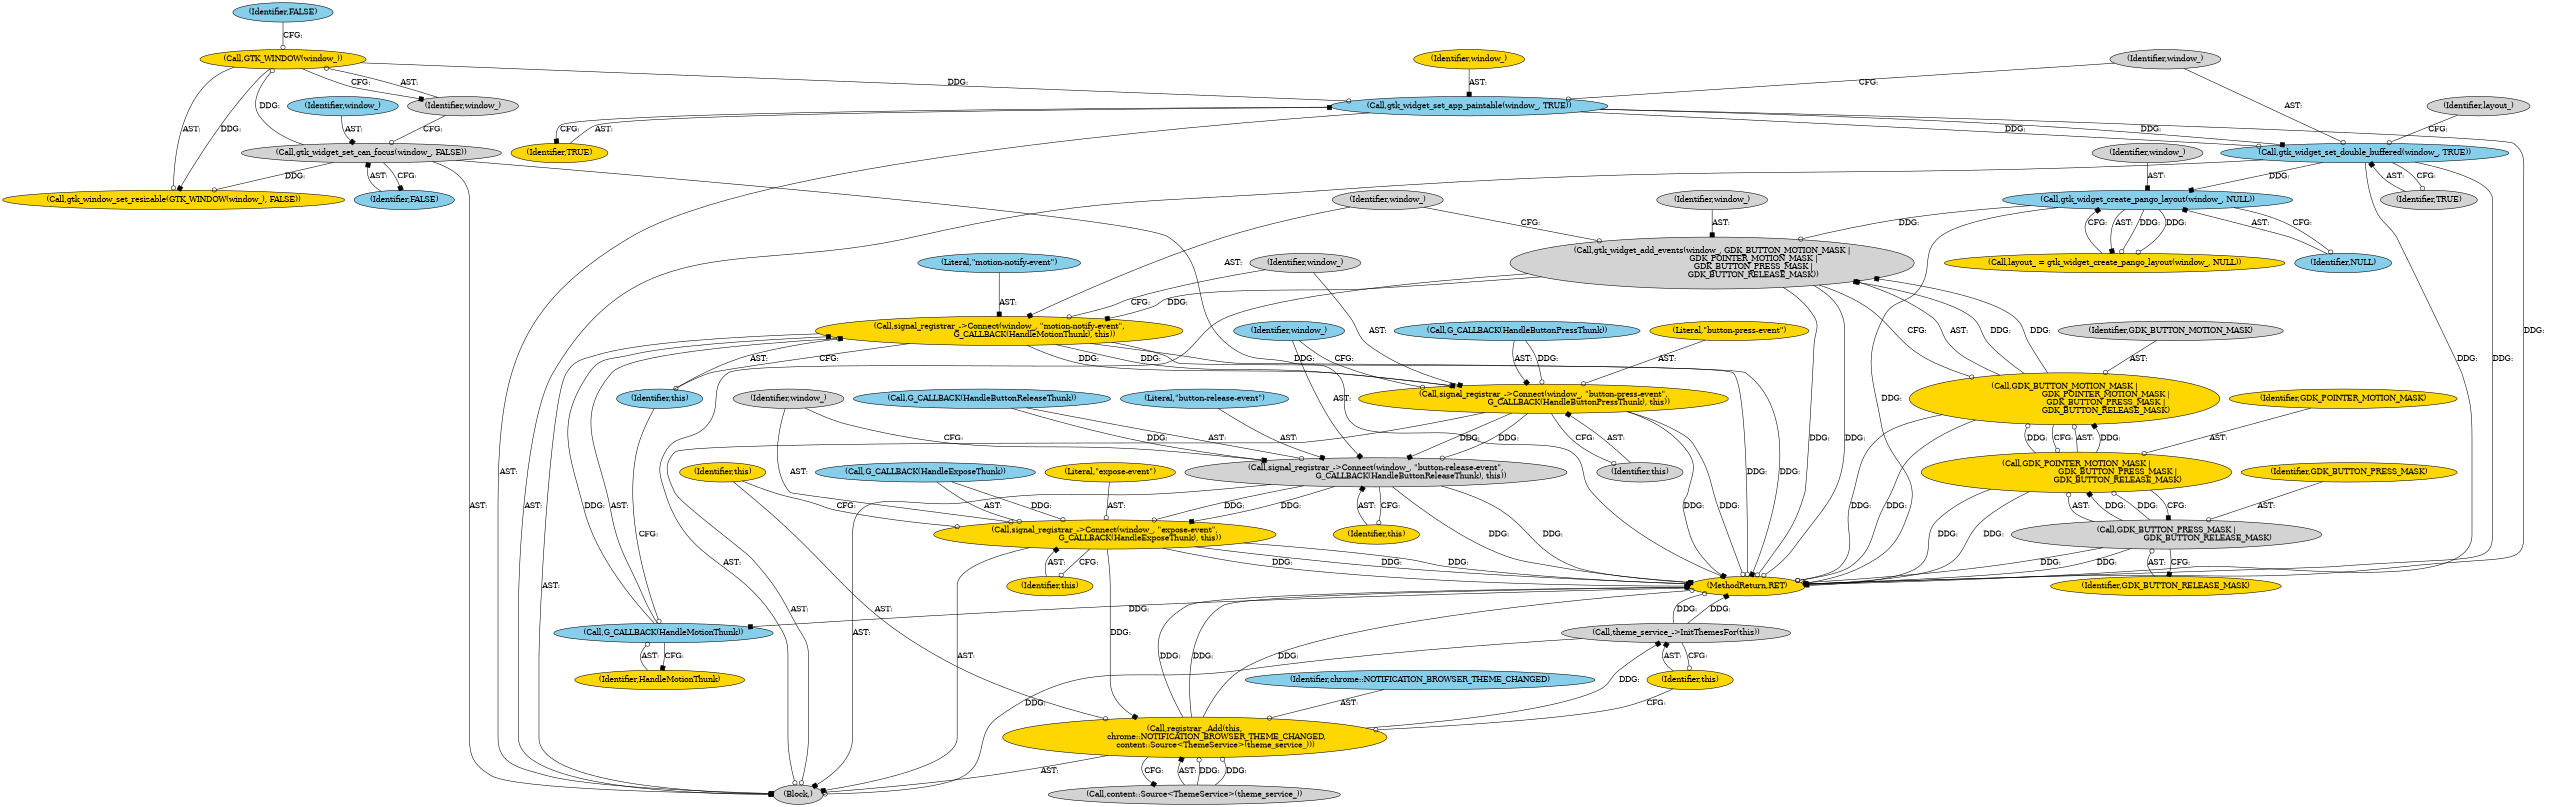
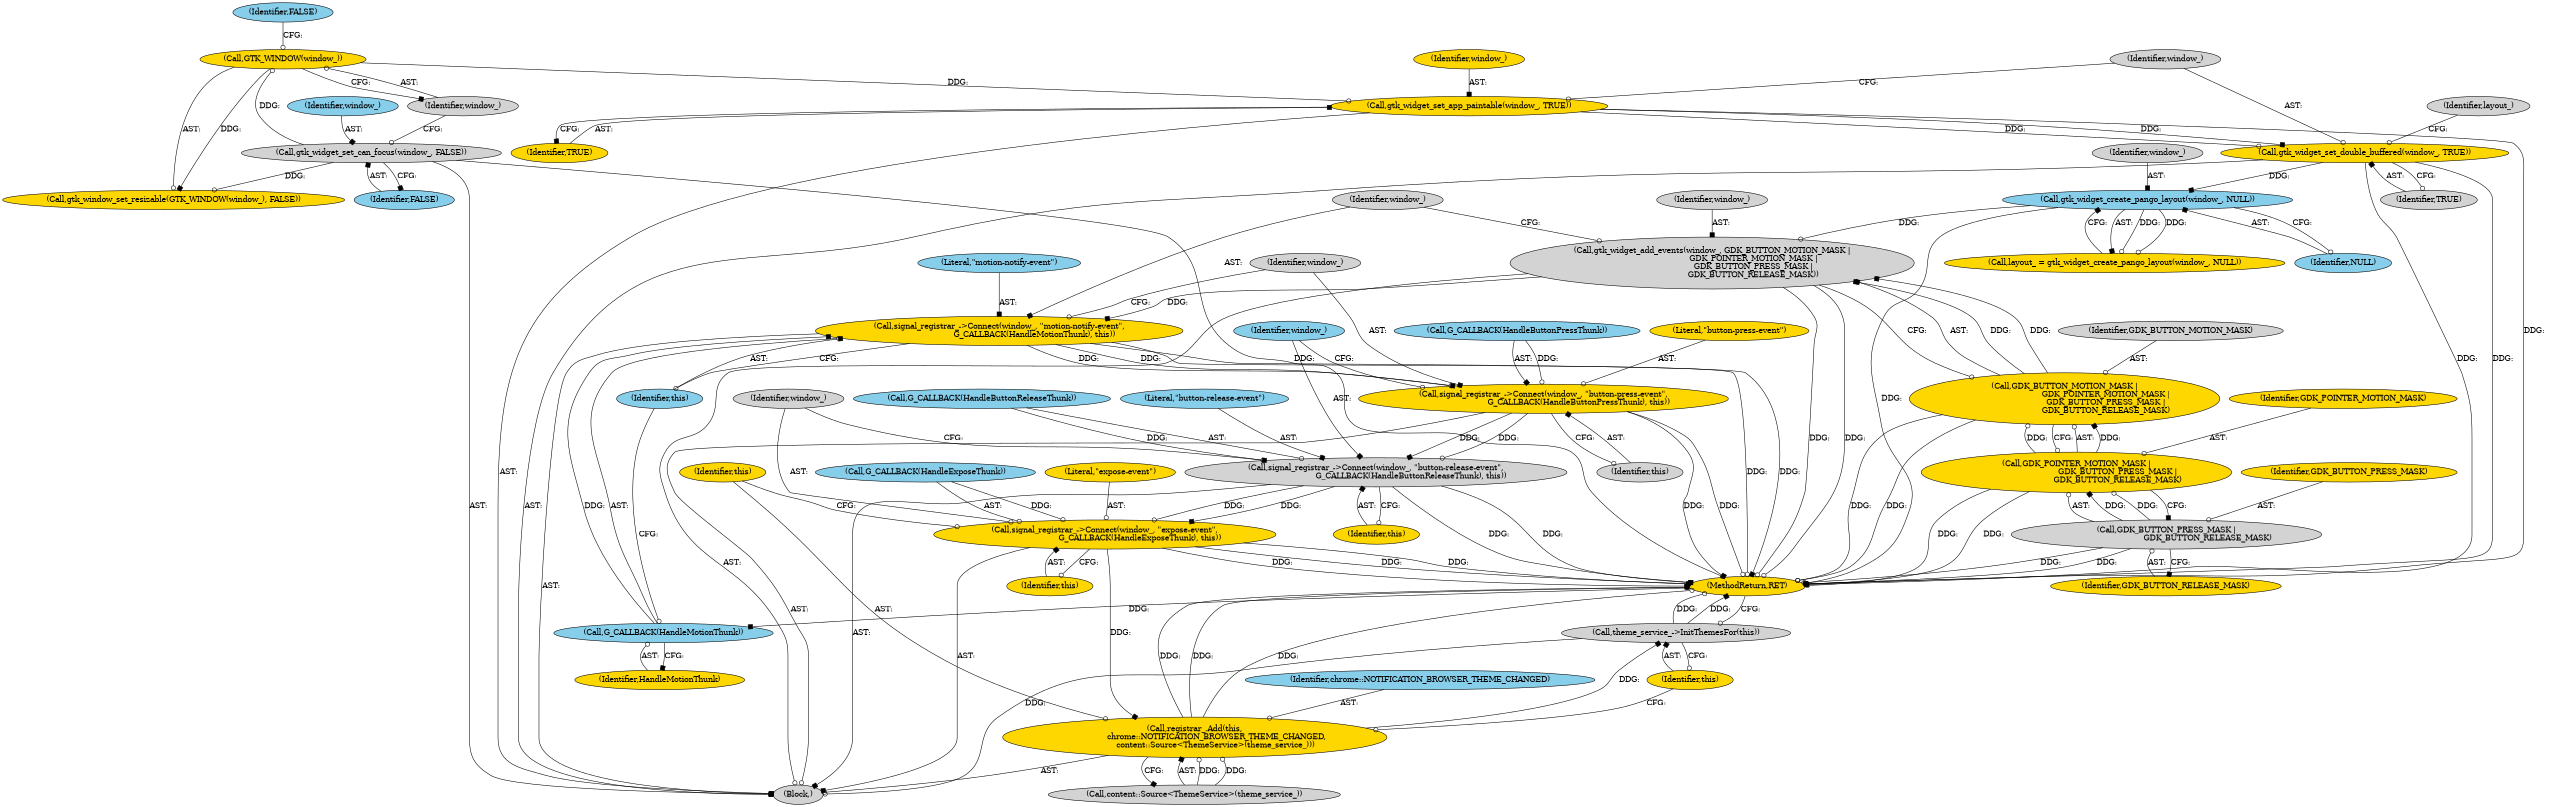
node "(Call,gtk_widget_set_app_paintable(window_, TRUE))": fillcolor skyblue -> gold
node "(Call,gtk_widget_set_double_buffered(window_, TRUE))": fillcolor skyblue -> gold
edge "(MethodReturn,RET)" -> "(Call,theme_service_->InitThemesFor(this))": added, label "CFG:"
